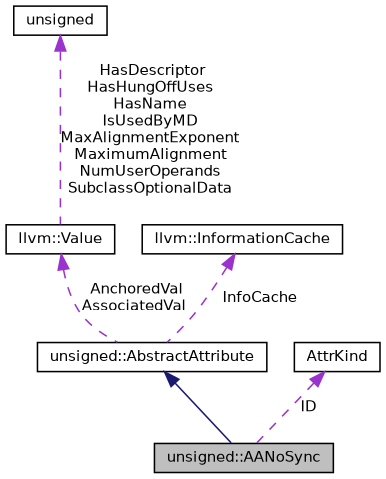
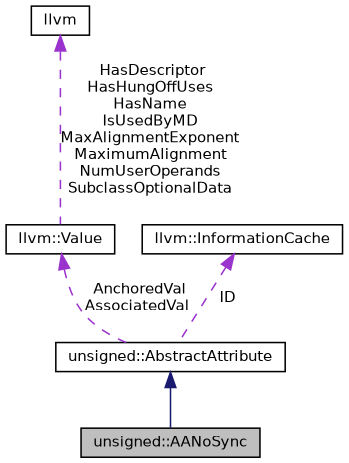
node "unsigned": label "unsigned" -> "llvm"
edge "unsigned::AbstractAttribute" -> "llvm::InformationCache": label " InfoCache" -> " ID"
node "AttrKind": removed
